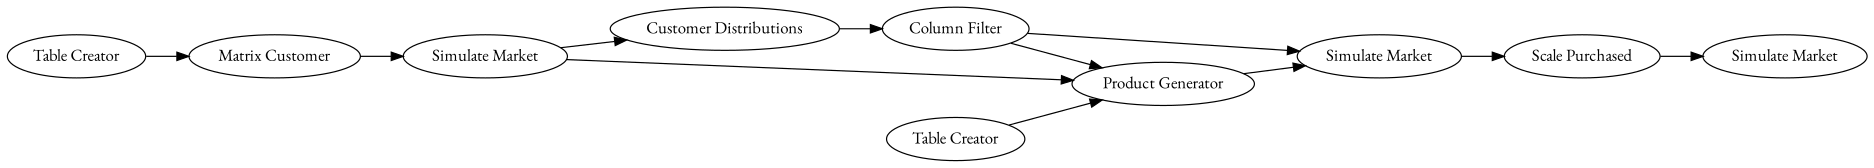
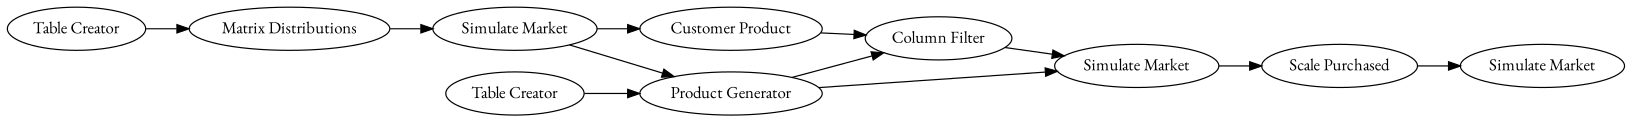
node "Customer Distributions": label "Customer Distributions" -> "Customer Product"
edge "Column Filter" -> "Product Generator": reversed
node "Matrix Customer": label "Matrix Customer" -> "Matrix Distributions"
